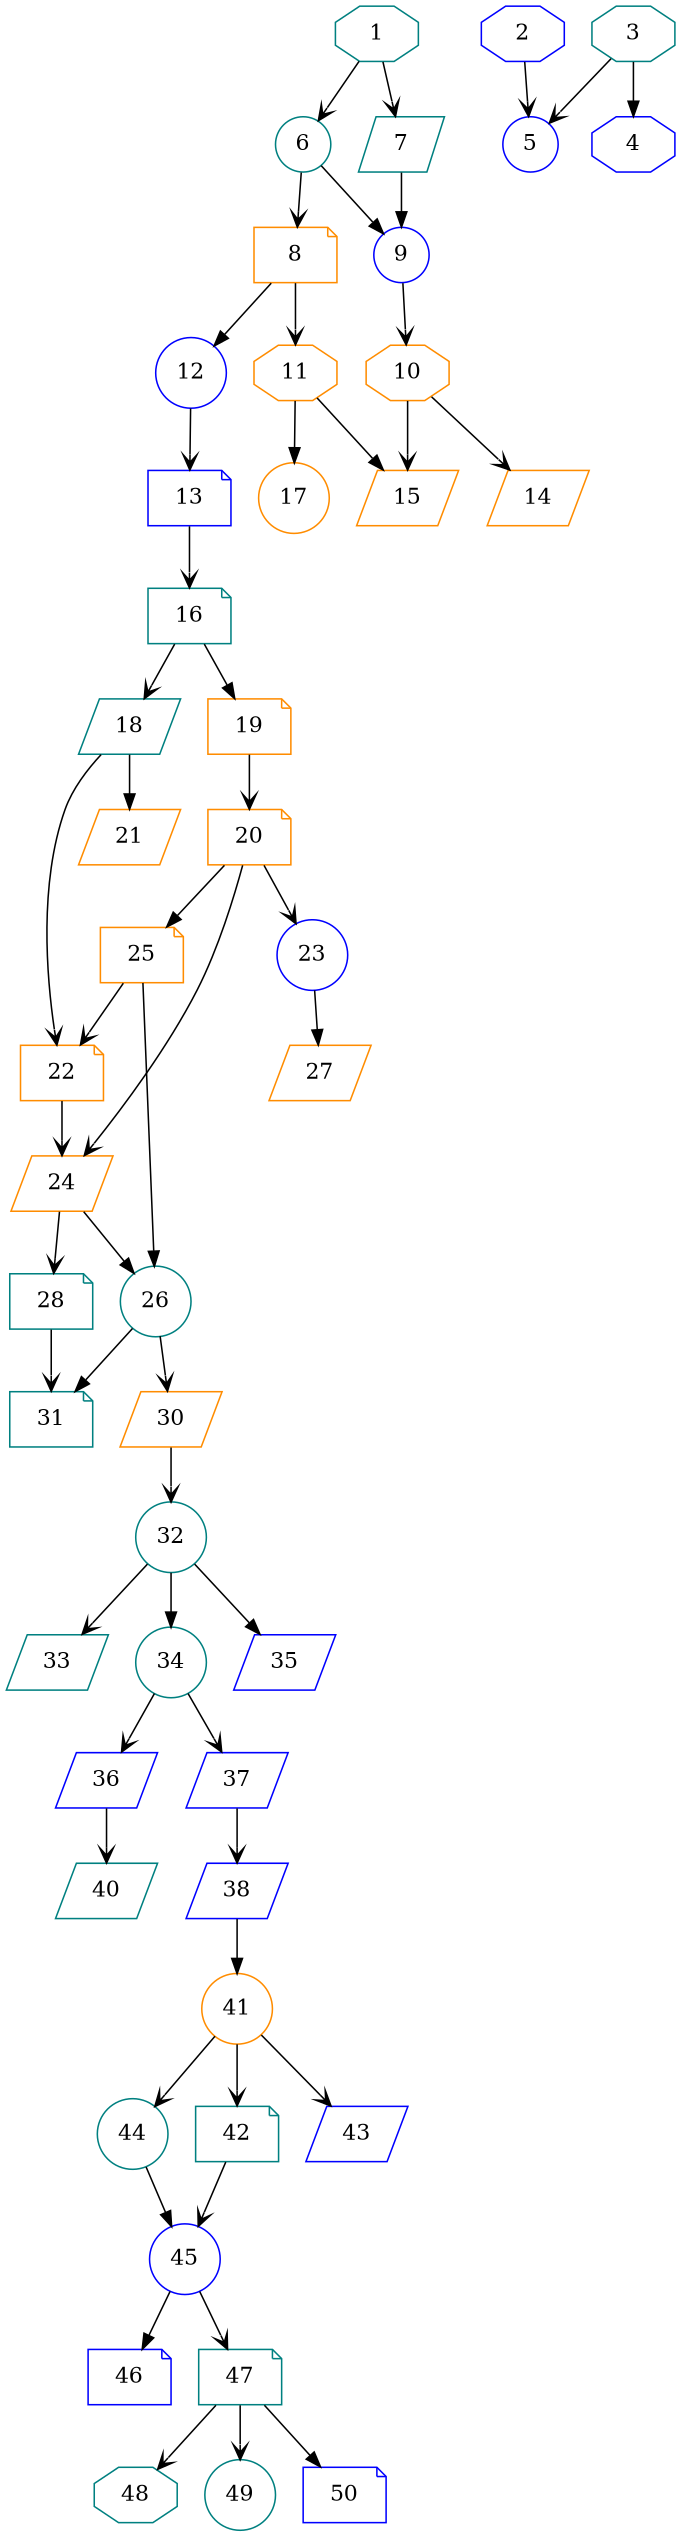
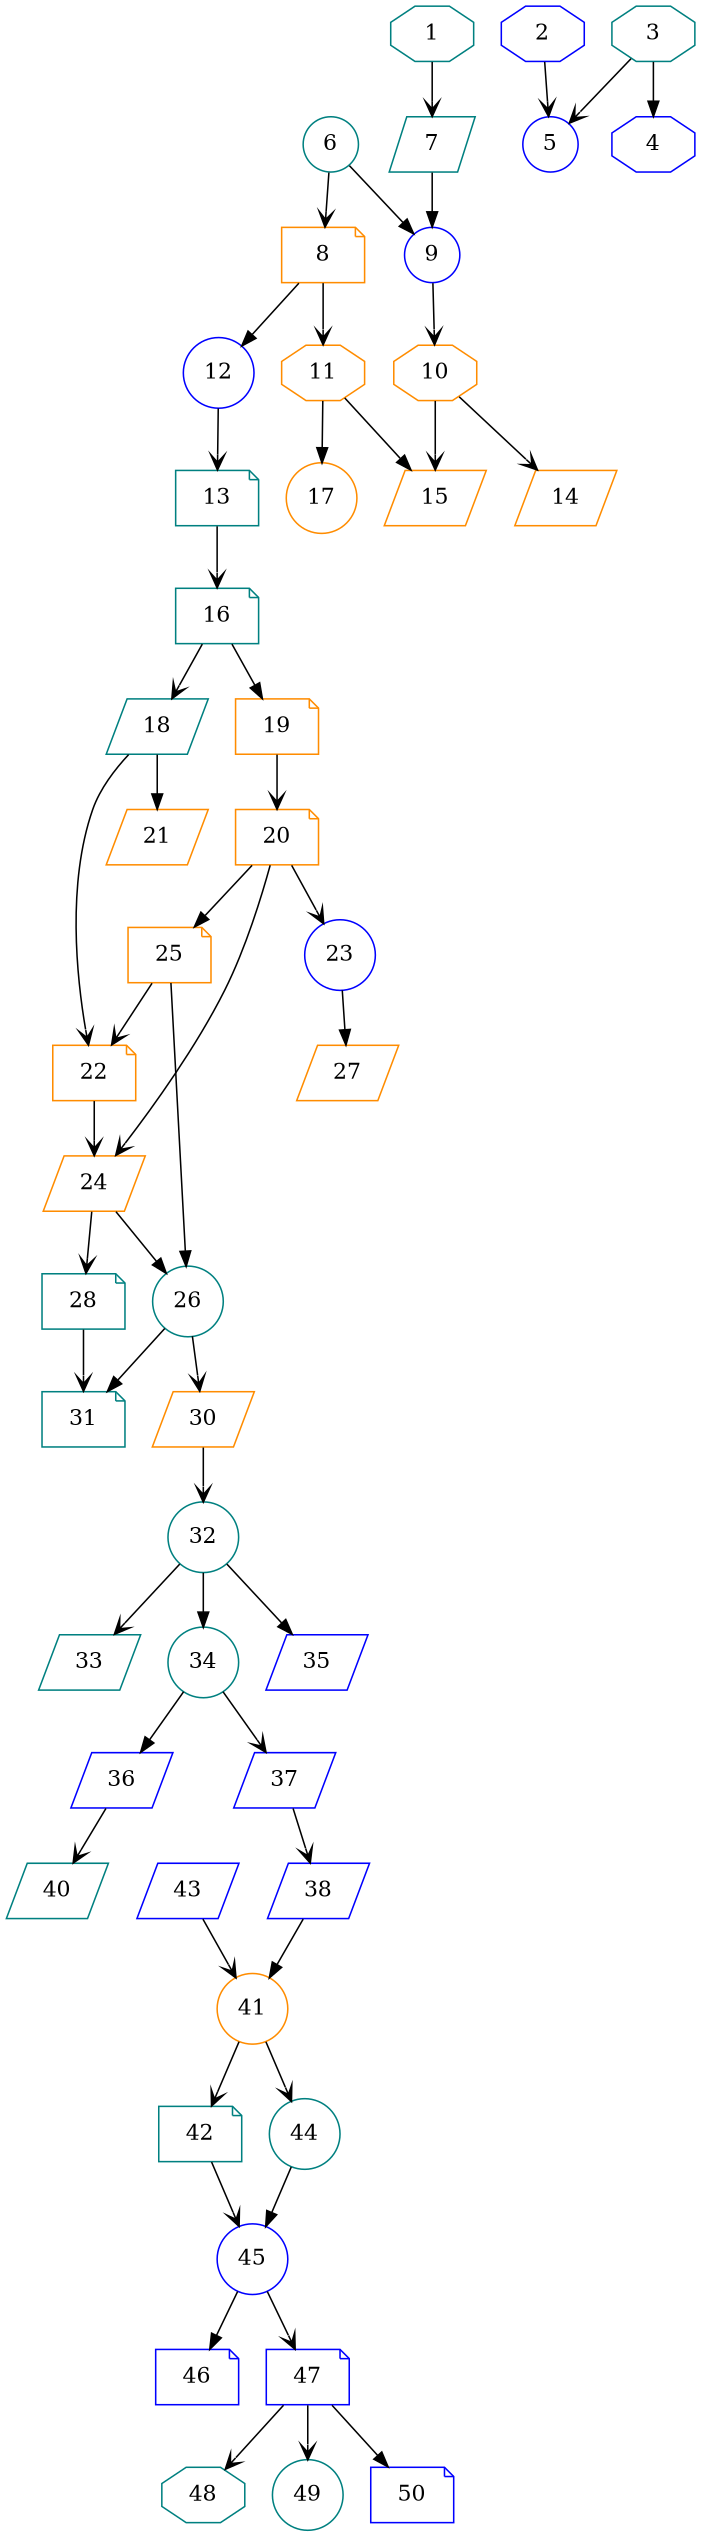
edge "1" -> "6": removed
node "13": color blue -> teal
edge "34" -> "36": arrowhead vee -> normal
edge "41" -> "43": reversed
node "47": color teal -> blue
